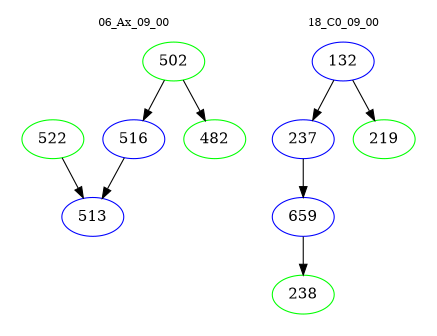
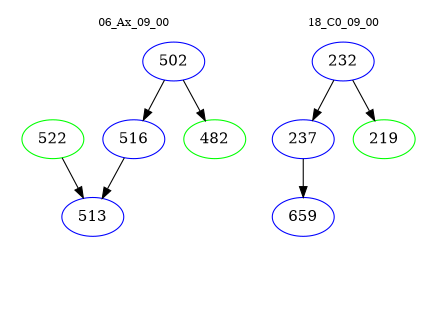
node "502": color green -> blue
node "132": label "132" -> "232"
node "238": removed
